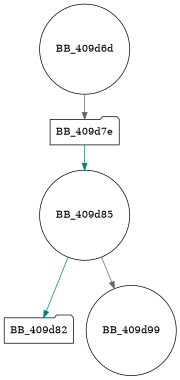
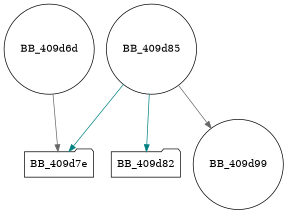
edge "BB_409d7e" -> "BB_409d85": reversed
